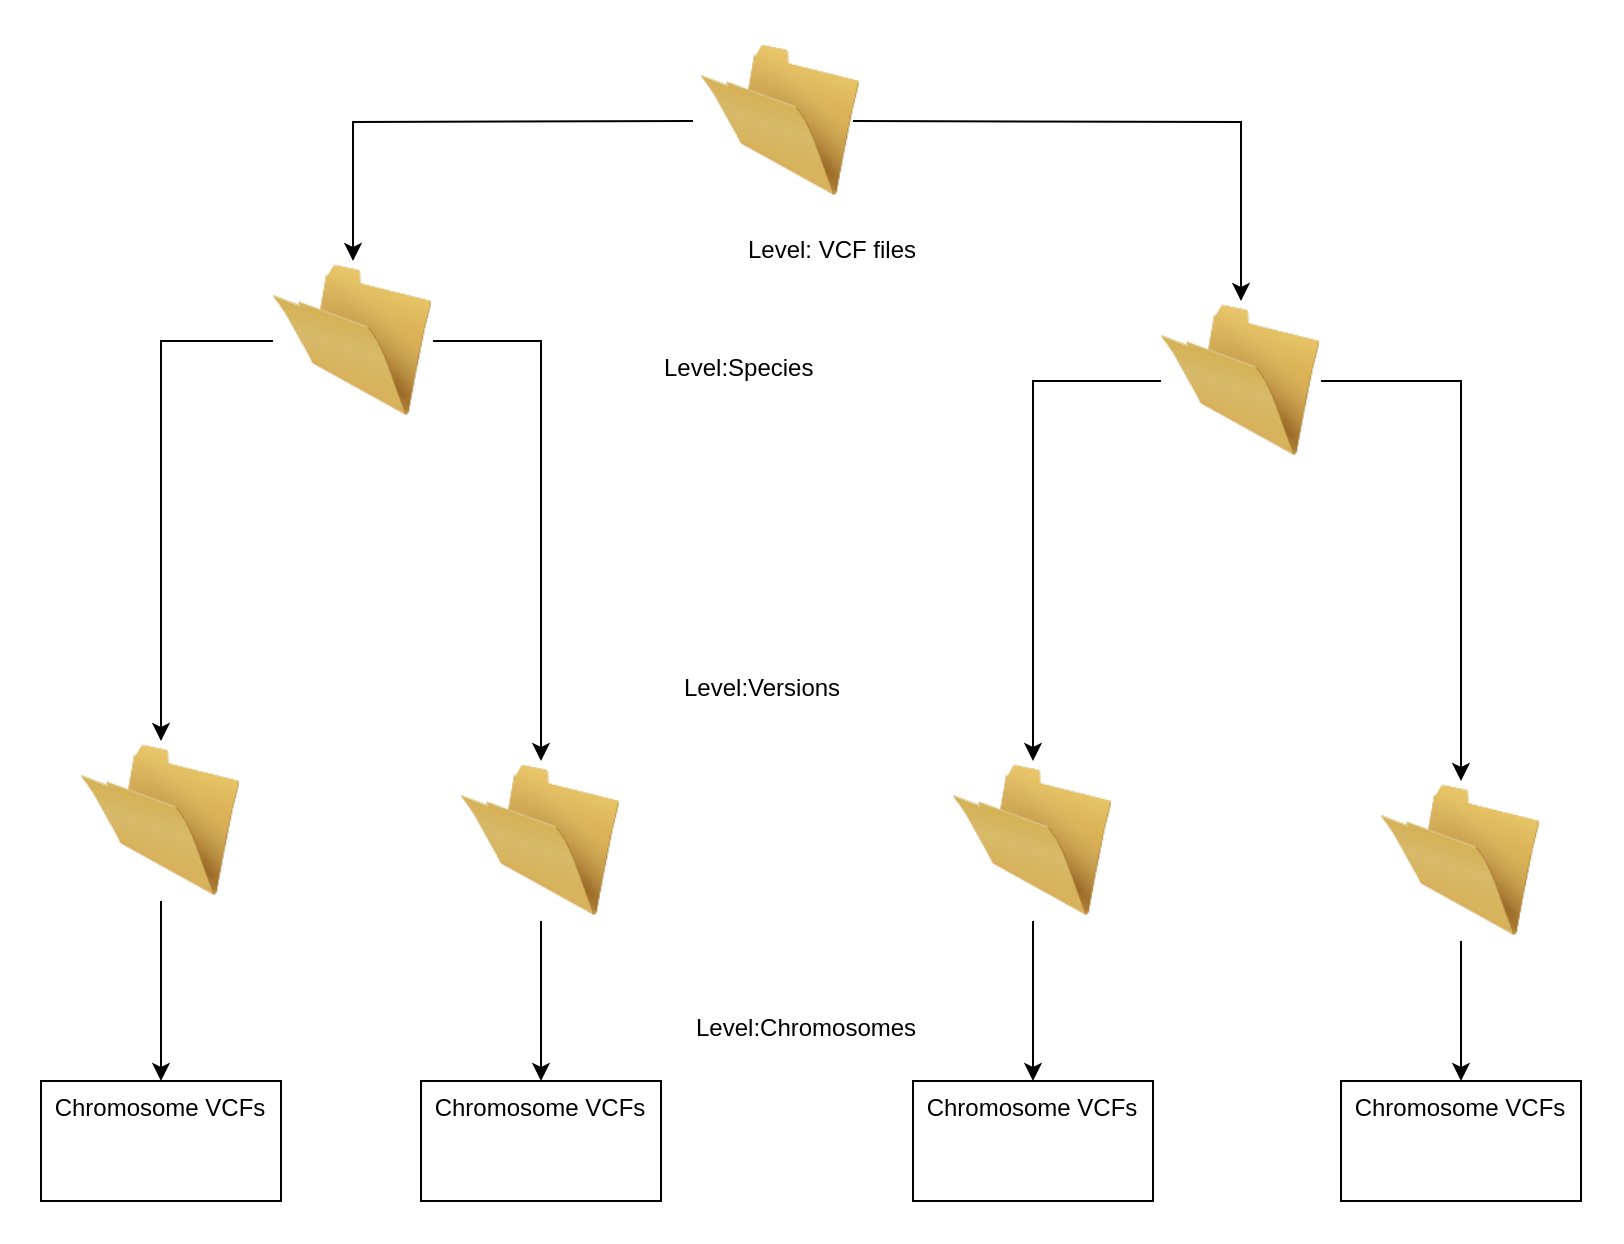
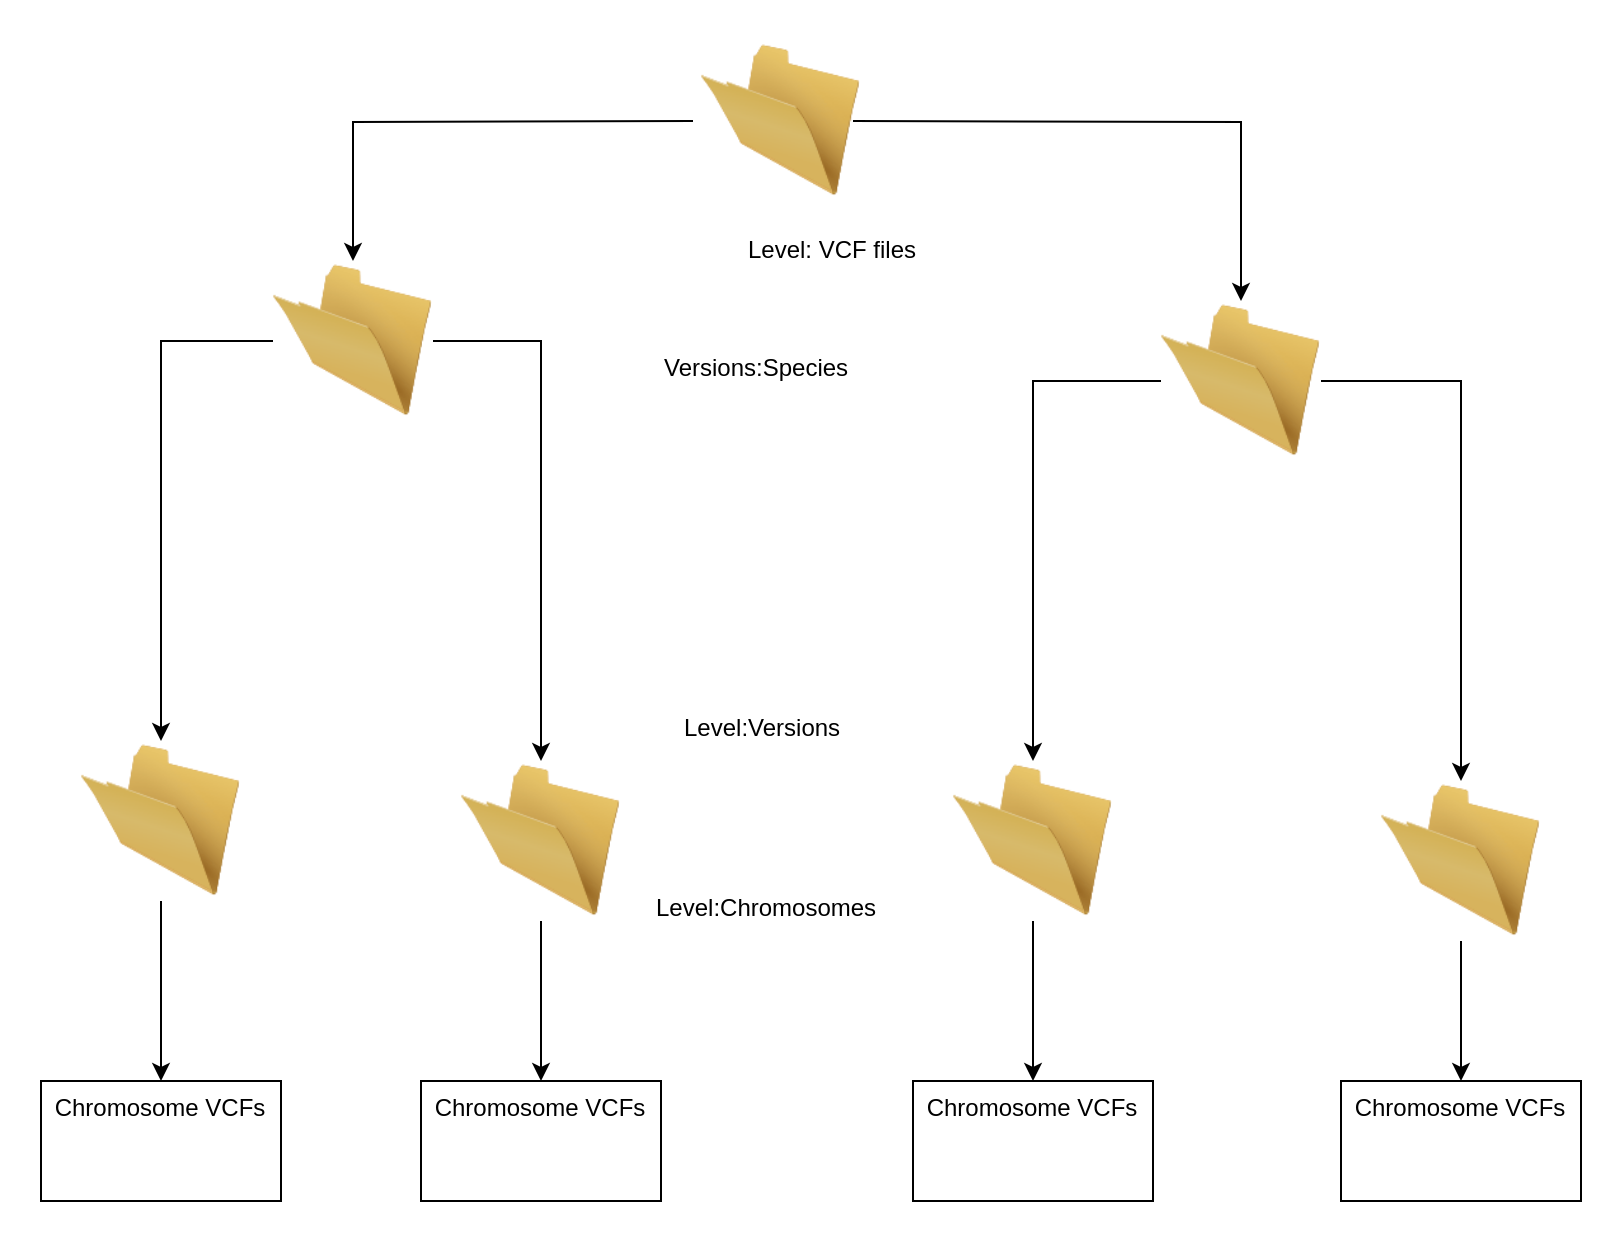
node "Level:Species": label "Level:Species" -> "Versions:Species"
node "Level:Versions": moved (791, 701) -> (791, 741)
node "Level:Chromosomes": moved (803, 1041) -> (763, 921)
